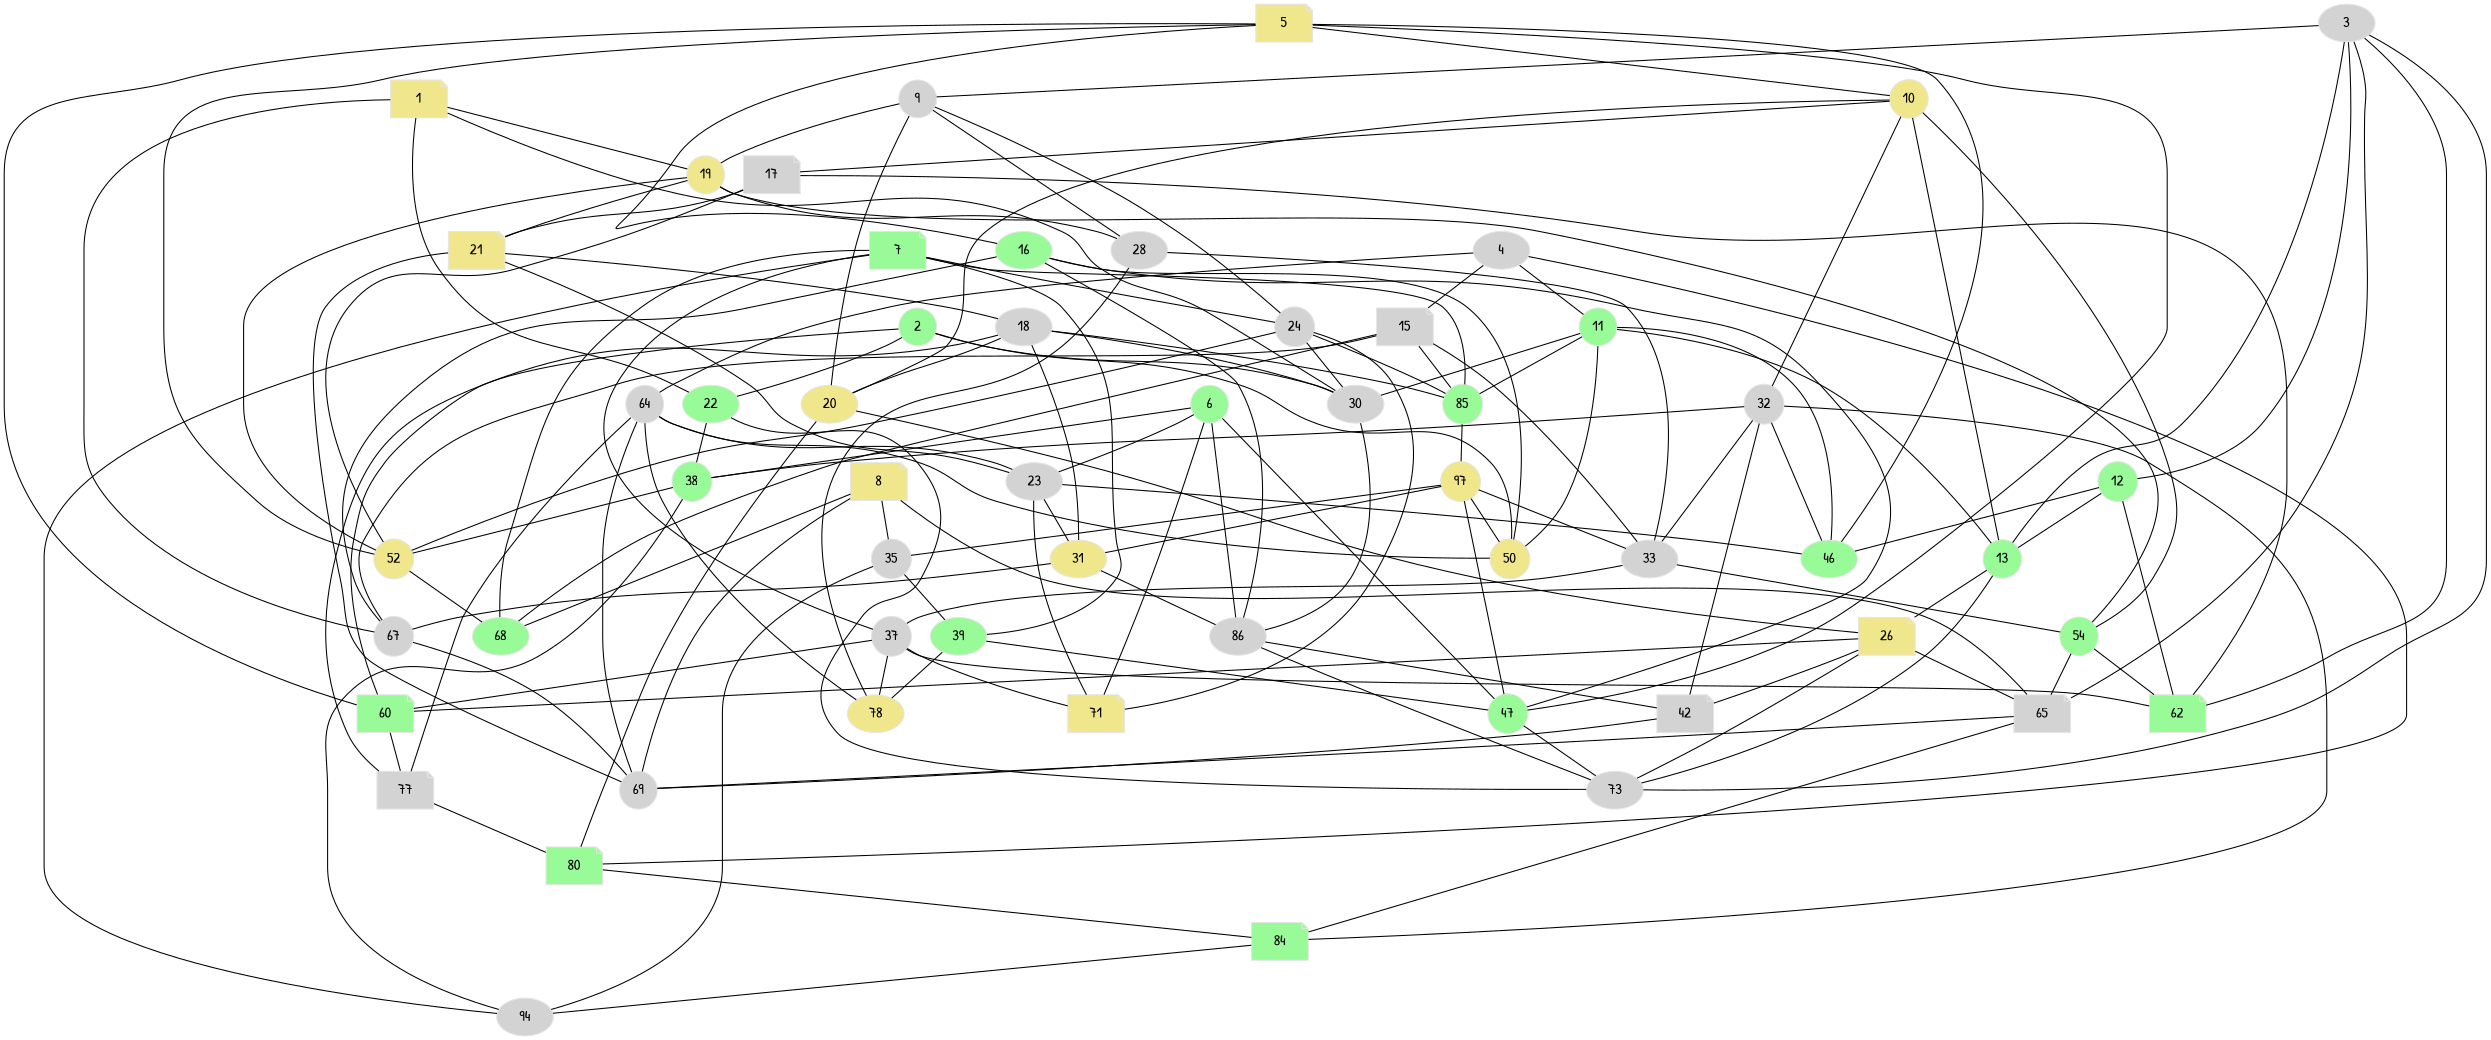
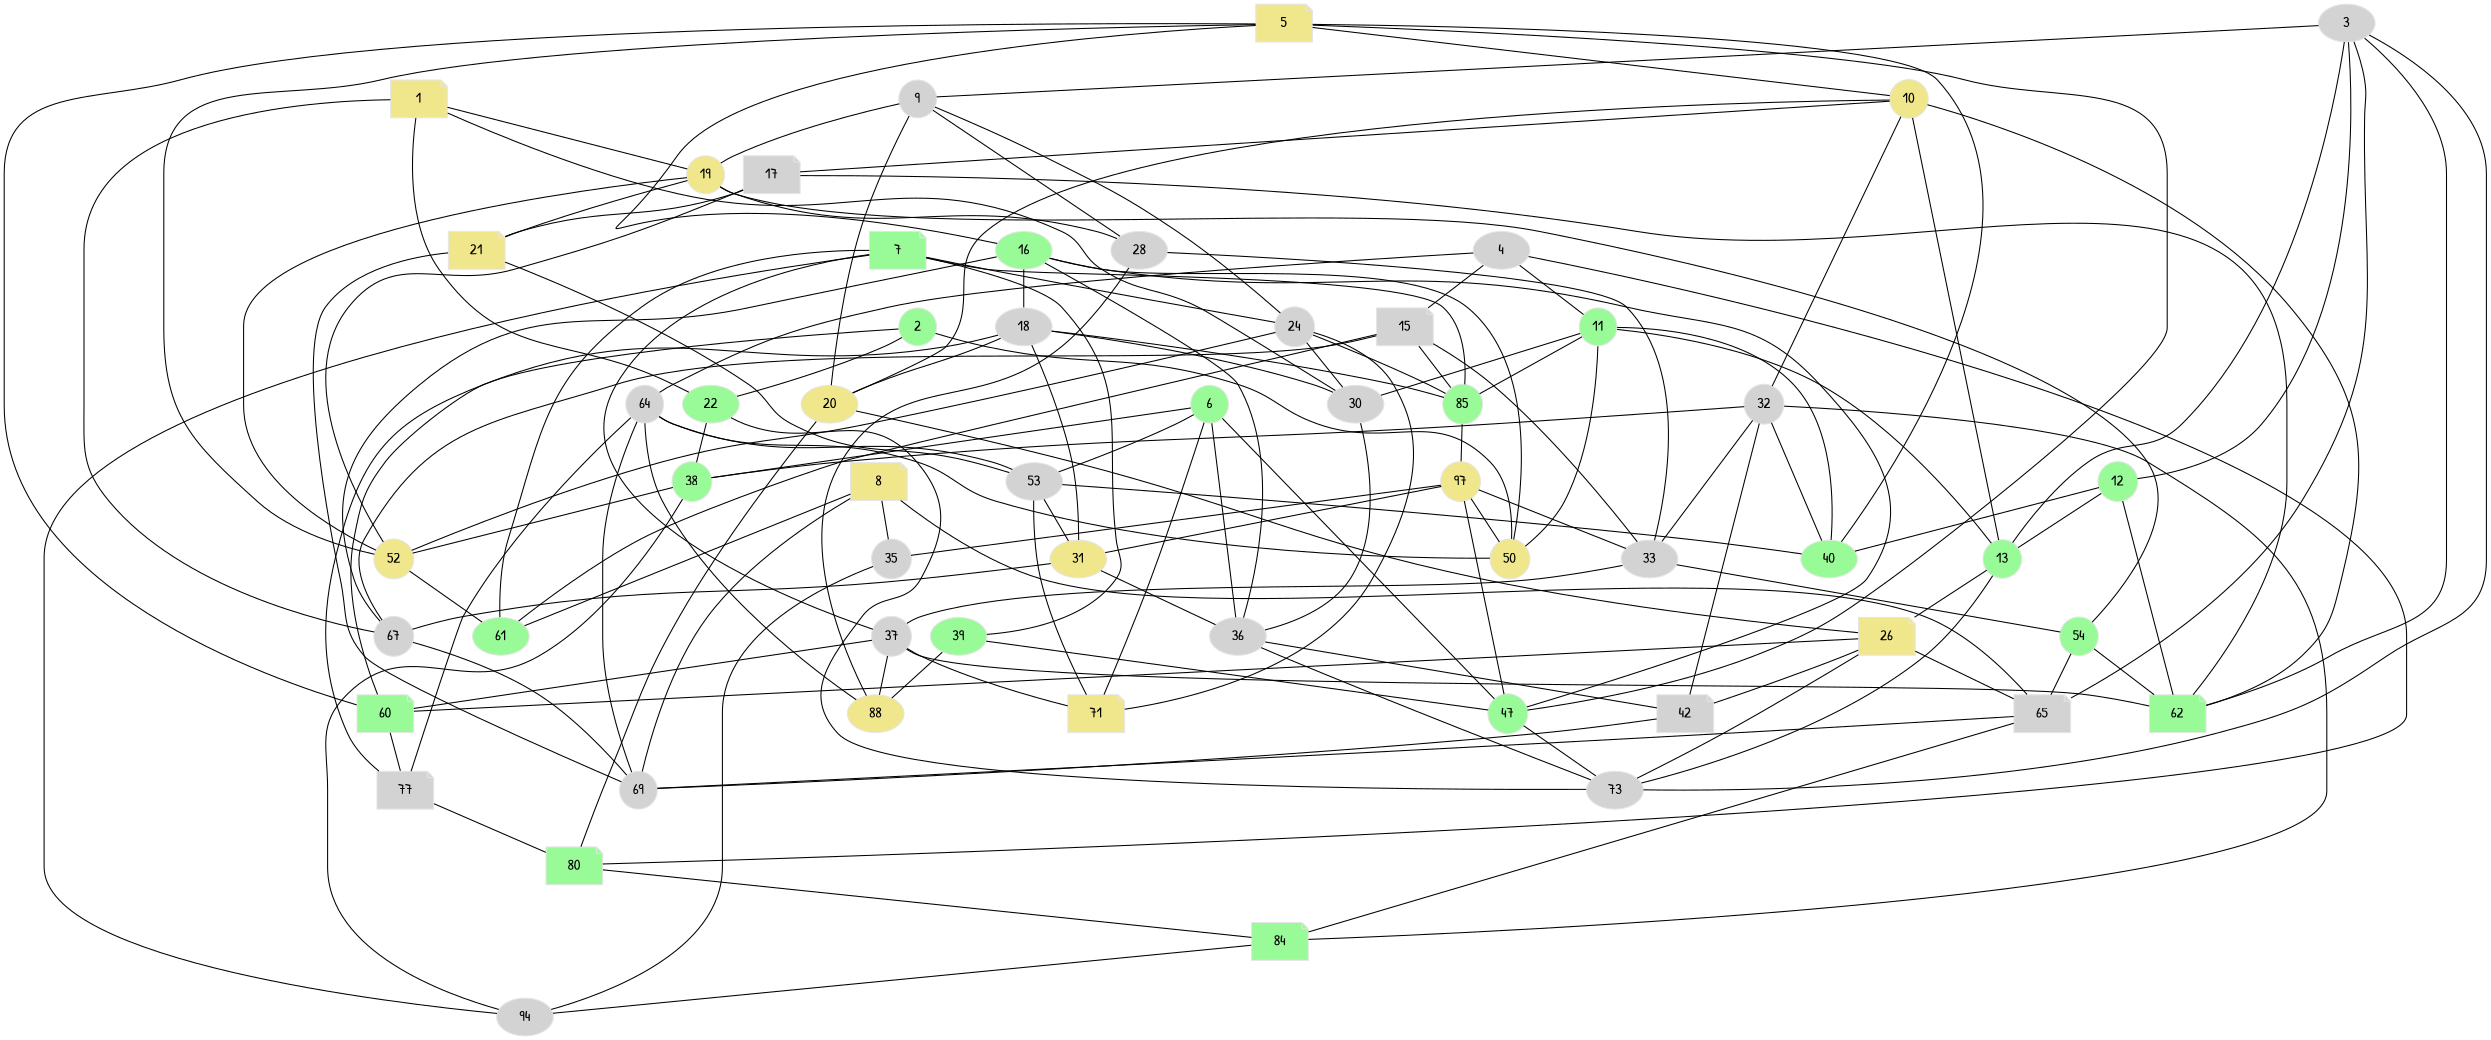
edge "21" -- "18": now "16" -- "18"
edge "10" -- "54": now "10" -- "62"
edge "2" -- "30": removed
node "23": label "23" -> "53"
node "46": label "46" -> "40"
edge "35" -- "39": removed
node "68": label "68" -> "61"
node "86": label "86" -> "36"
node "78": label "78" -> "88"
